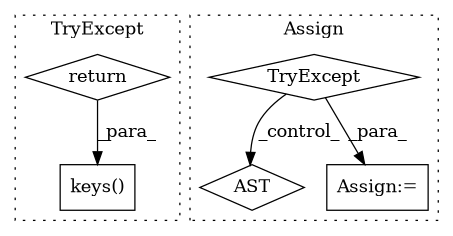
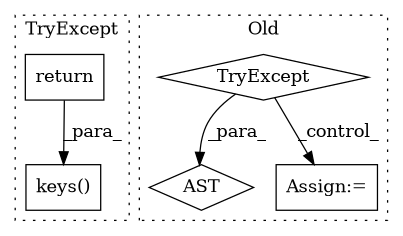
cluster "Assign": label "Assign" -> "Old"
node "return": shape diamond -> box
edge "TryExcept" -> "AST": label "_control_" -> "_para_"
edge "TryExcept" -> "Assign:=": label "_para_" -> "_control_"
